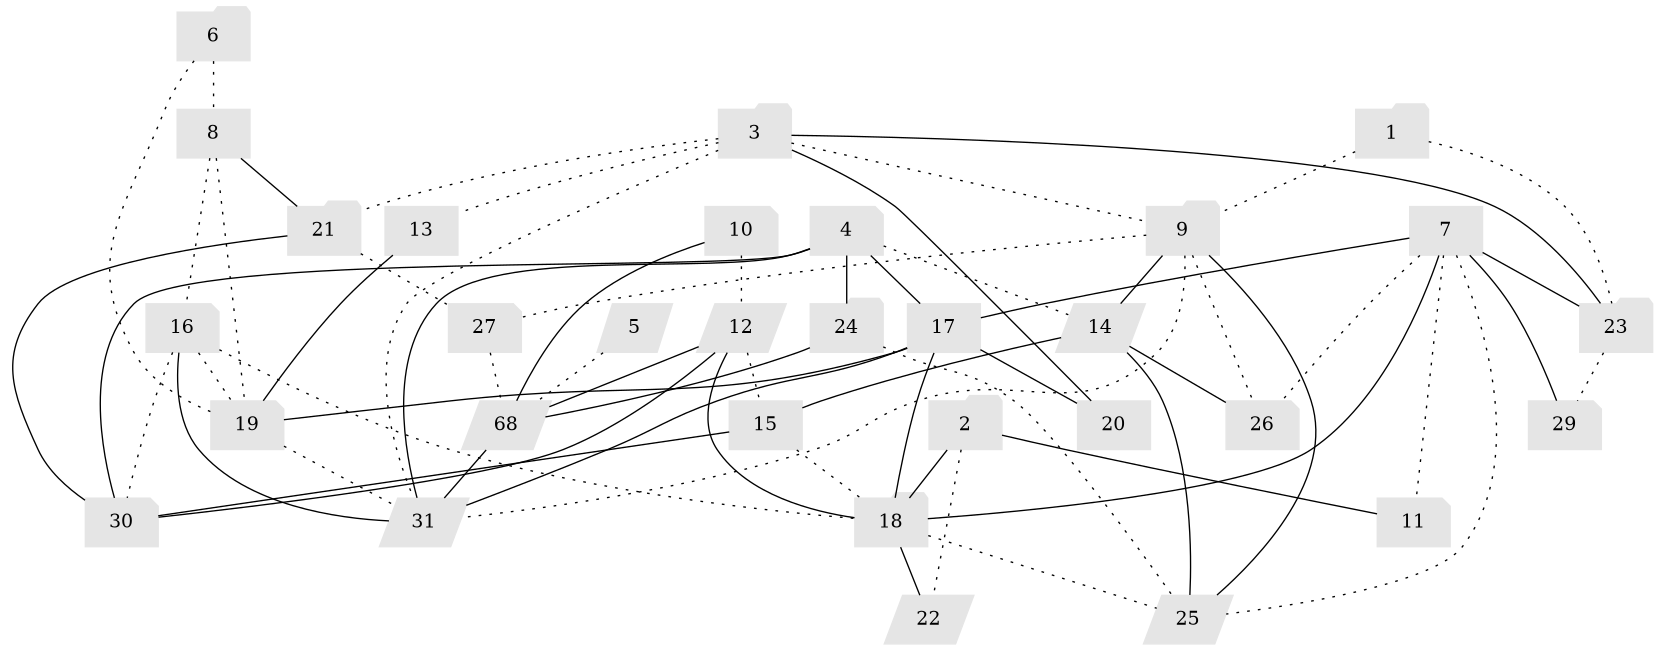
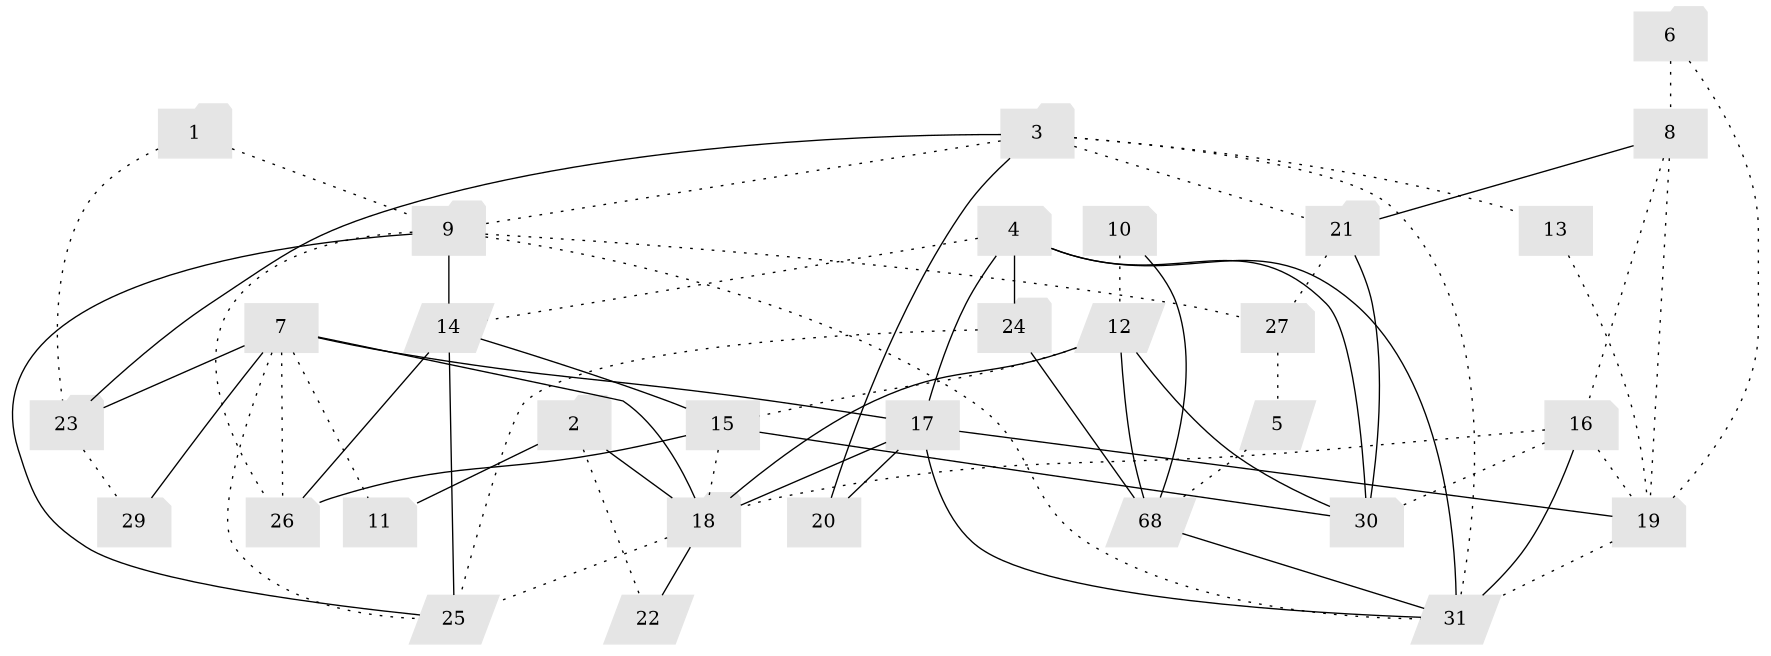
edge "13" -- "19": style solid -> dotted
edge "27" -- "68": now "27" -- "5"
edge "15" -- "26": added
